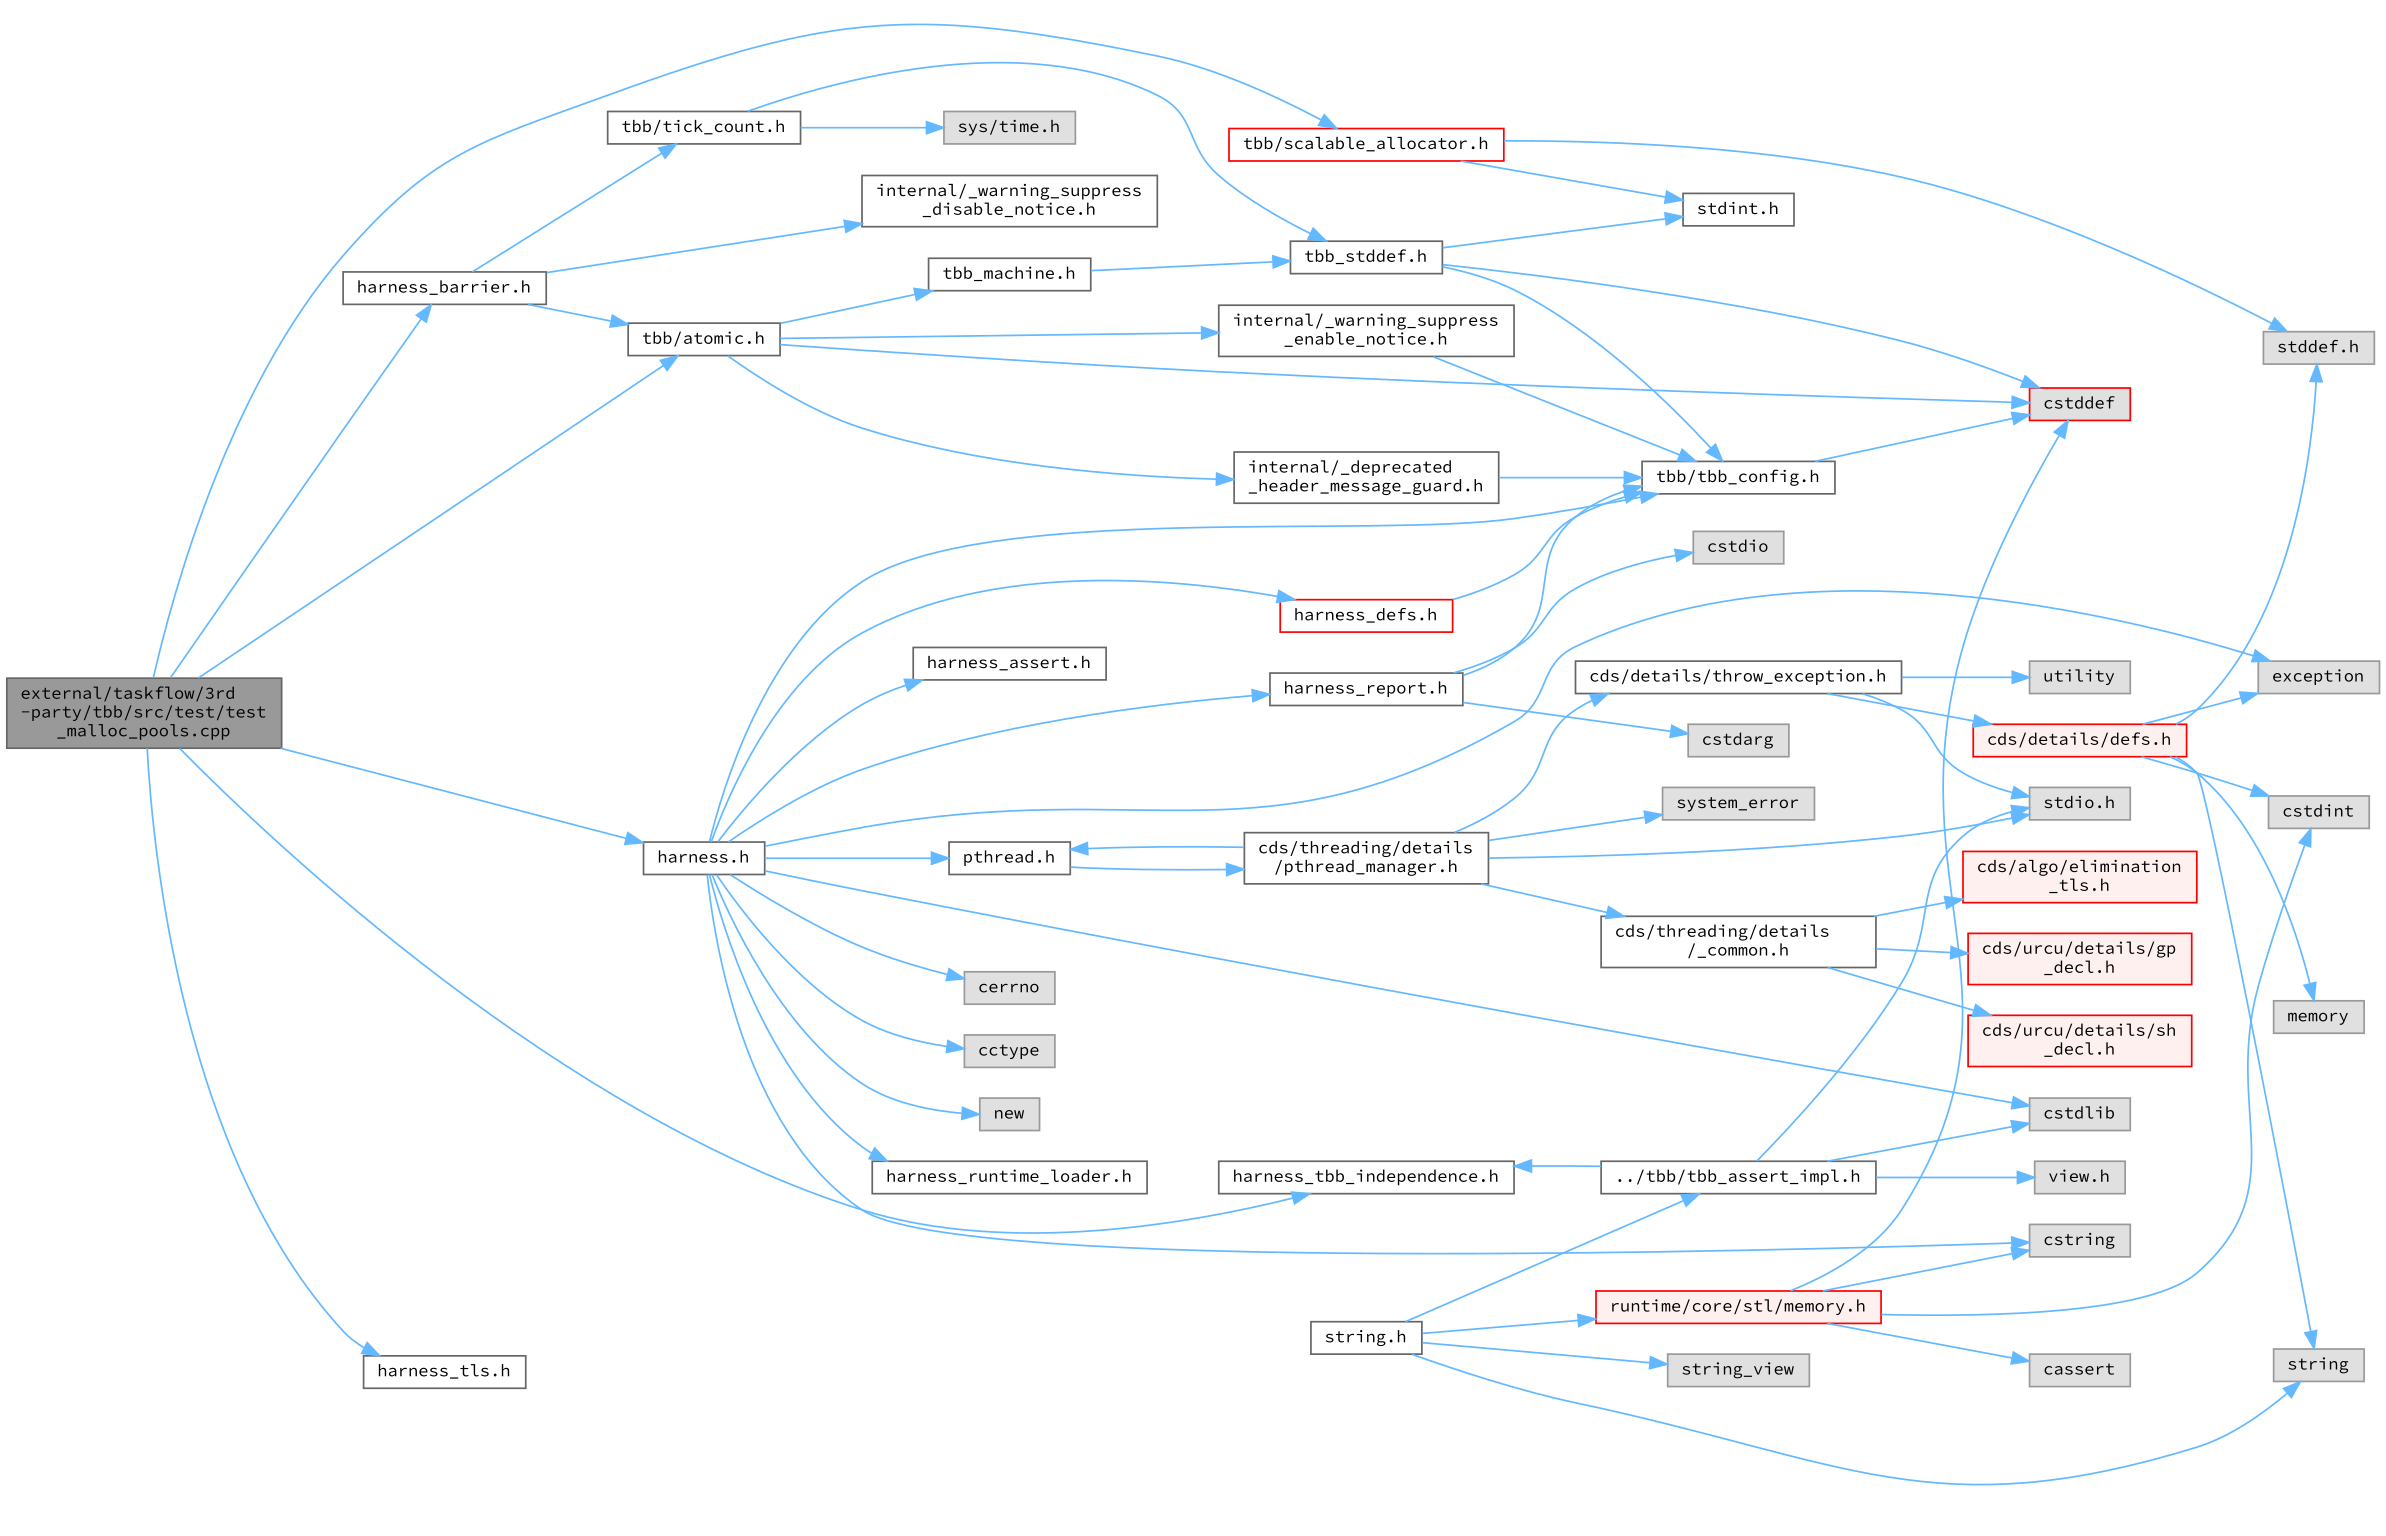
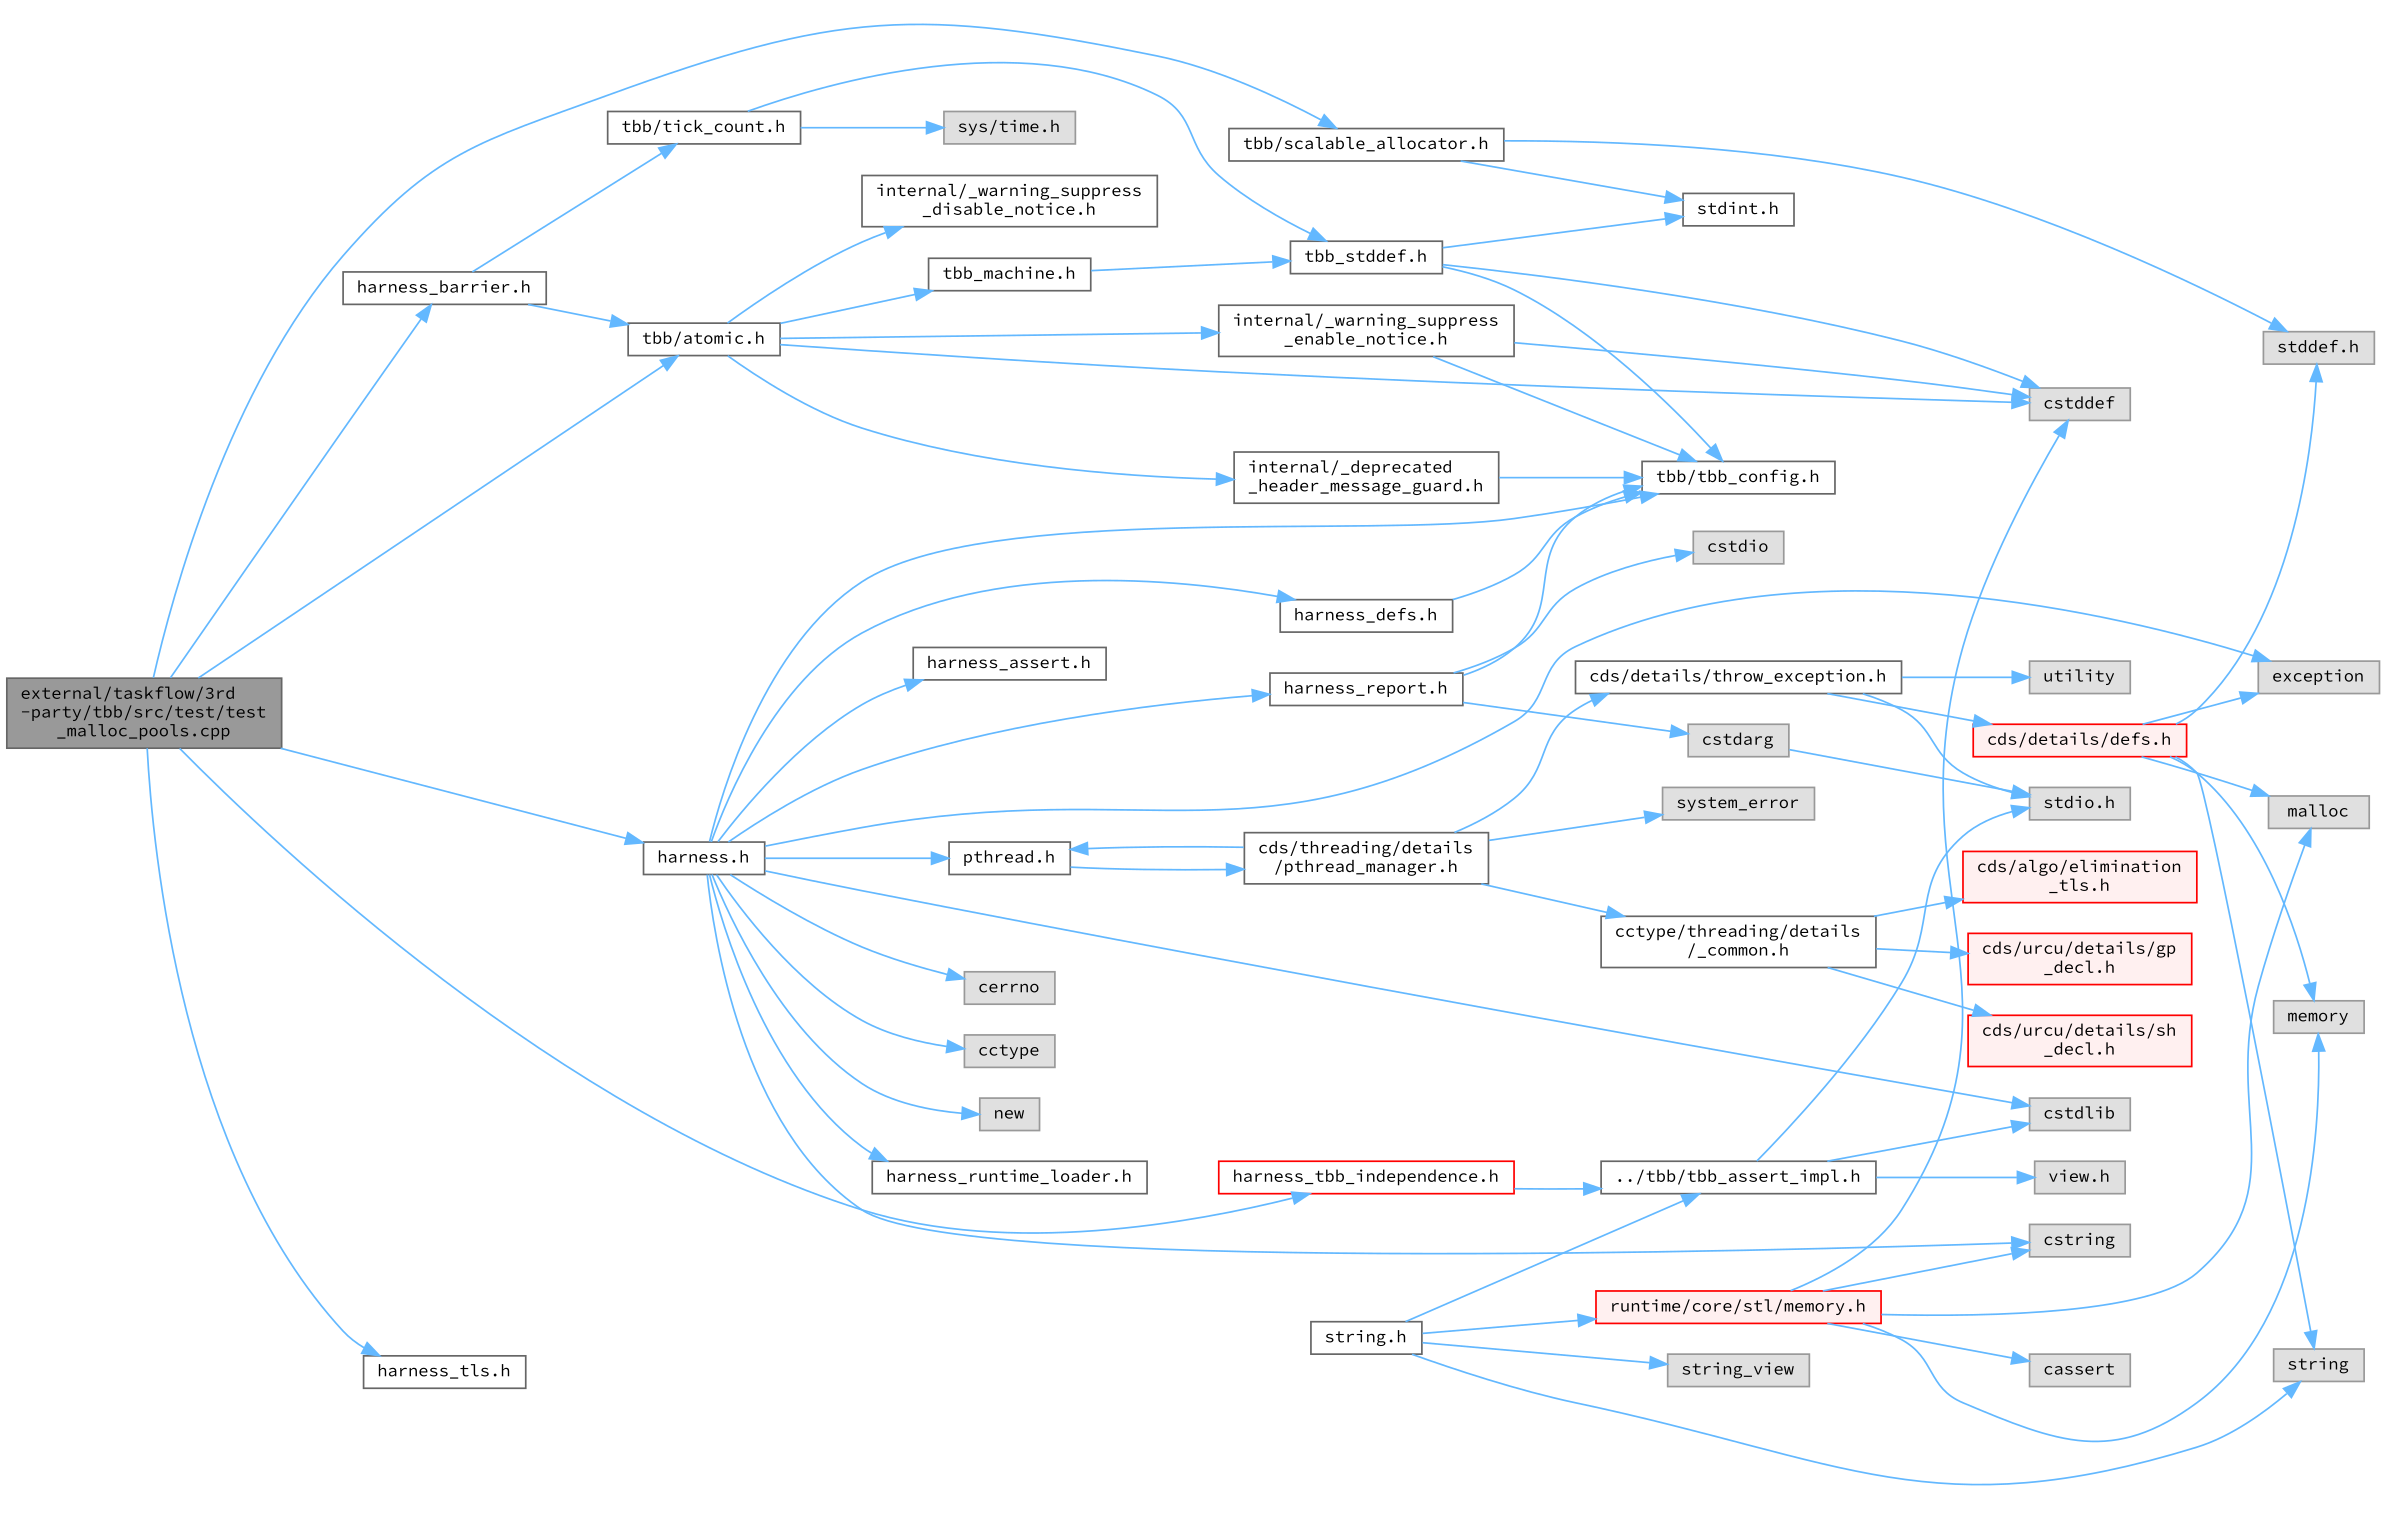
node "tbb/scalable_allocator.h": color red -> grey40
edge "harness_barrier.h" -> "internal/_warning_suppress _disable_notice.h": now "tbb/atomic.h" -> "internal/_warning_suppress _disable_notice.h"
node "cstddef": color red -> grey60
edge "tbb/tbb_config.h" -> "cstddef": now "internal/_warning_suppress _enable_notice.h" -> "cstddef"
node "harness_defs.h": color red -> grey40
node "cstdint": label "cstdint" -> "malloc"
edge "cds/threading/details /pthread_manager.h" -> "stdio.h": now "cstdarg" -> "stdio.h"
node "cds/threading/details /_common.h": label "cds/threading/details /_common.h" -> "cctype/threading/details /_common.h"
edge "../tbb/tbb_assert_impl.h" -> "harness_tbb_independence.h": reversed
node "harness_tbb_independence.h": color grey40 -> red
edge "runtime/core/stl/memory.h" -> "memory": added
